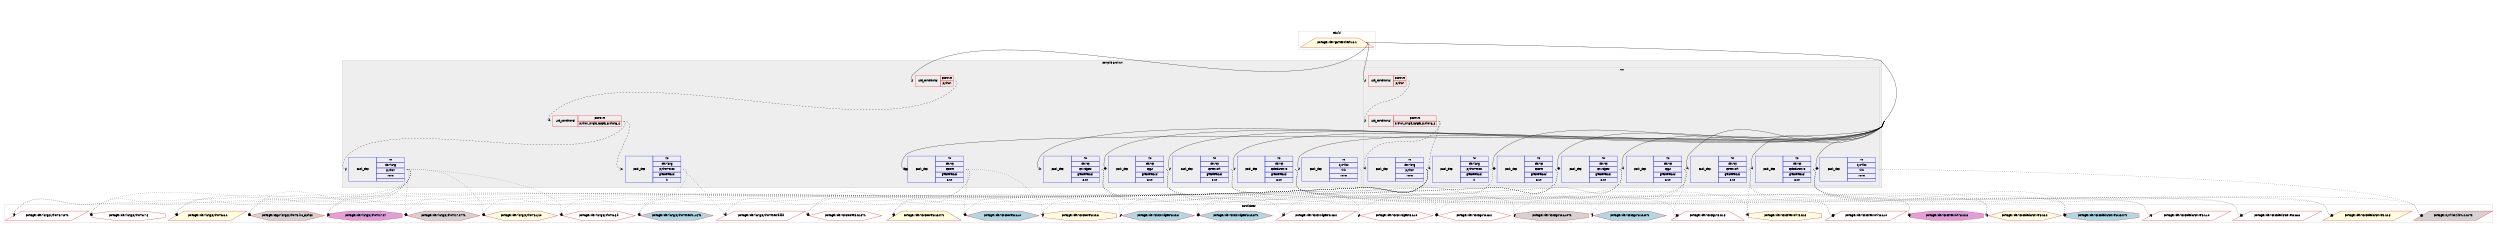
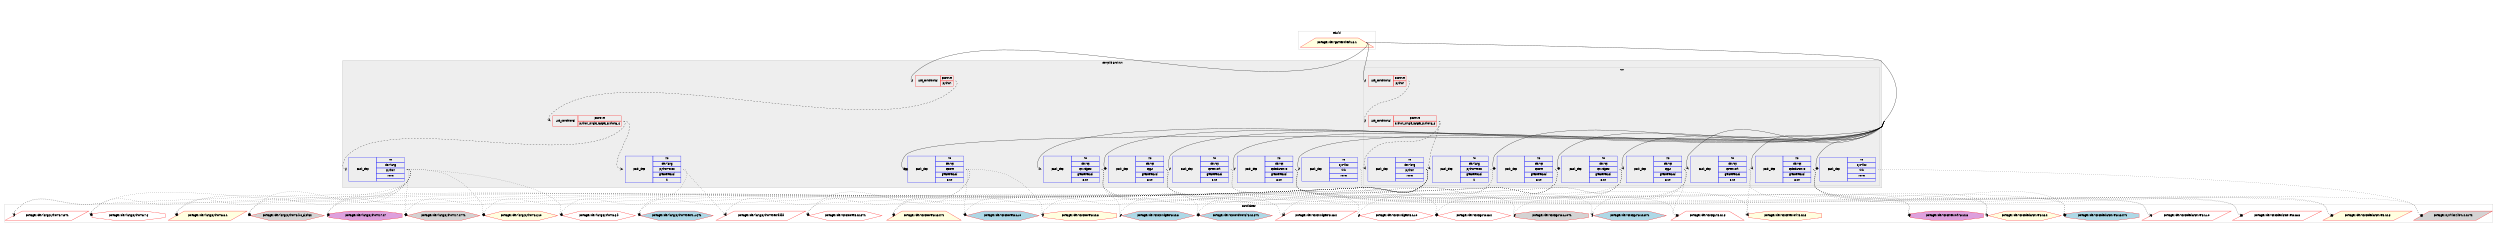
node "portage://qtgui-lang/python-3.9.0_alpha2": label "portage://qtgui-lang/python-3.9.0_alpha2" -> "portage://dev-lang/python-3.9.0_alpha2"
node "portage://dev-qt/qtwidgets-5.12.5-r1": label "portage://dev-qt/qtwidgets-5.12.5-r1" -> "portage://dev-qt/conditional-5.12.5-r1"
node "portage://dev-qt/qtnetwork-5.14.0": removed
